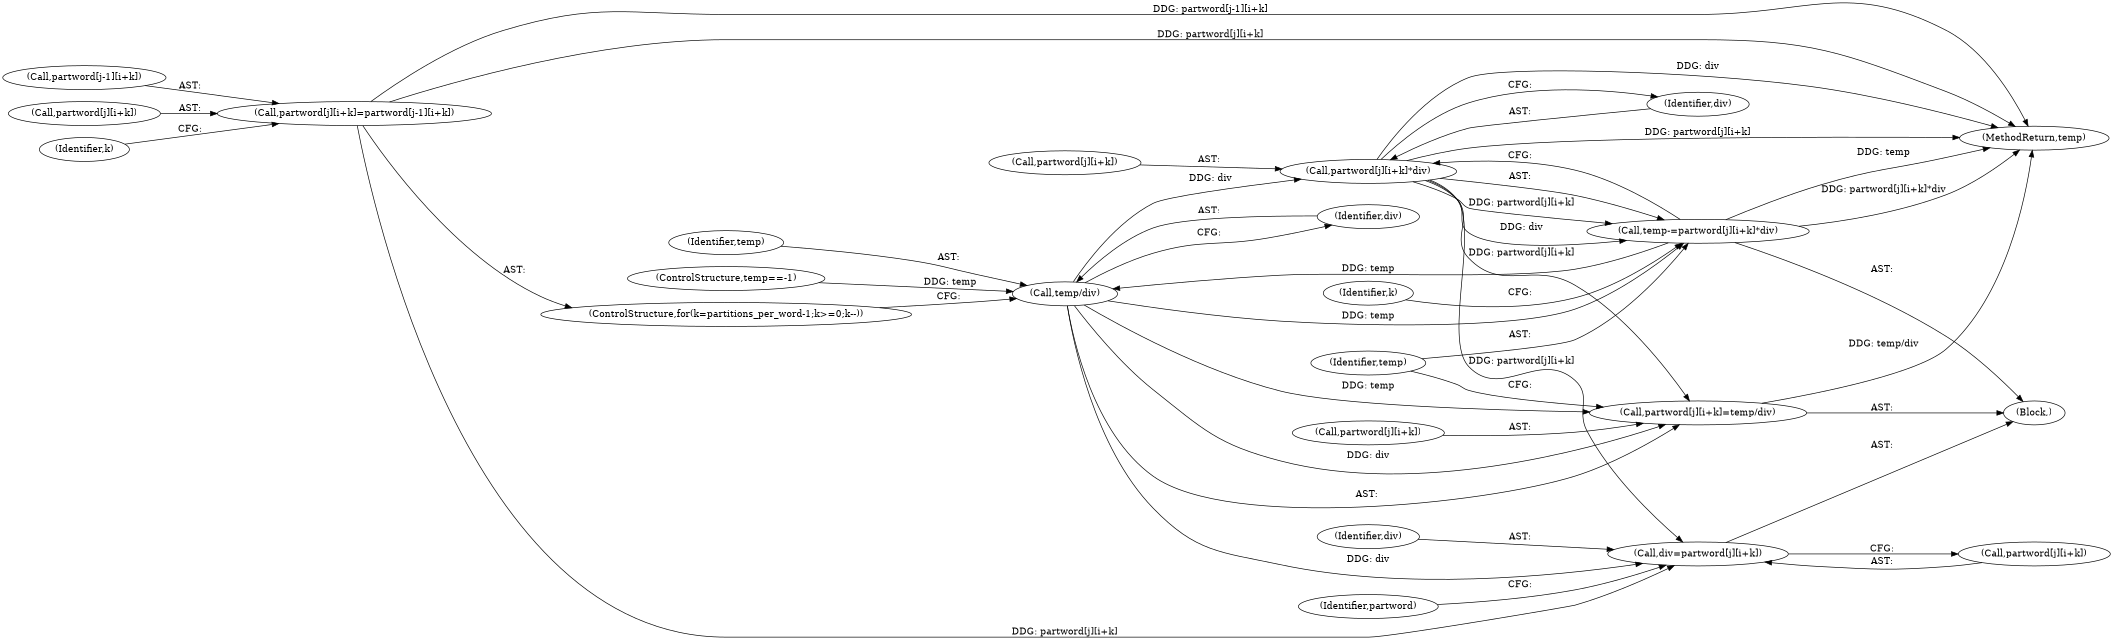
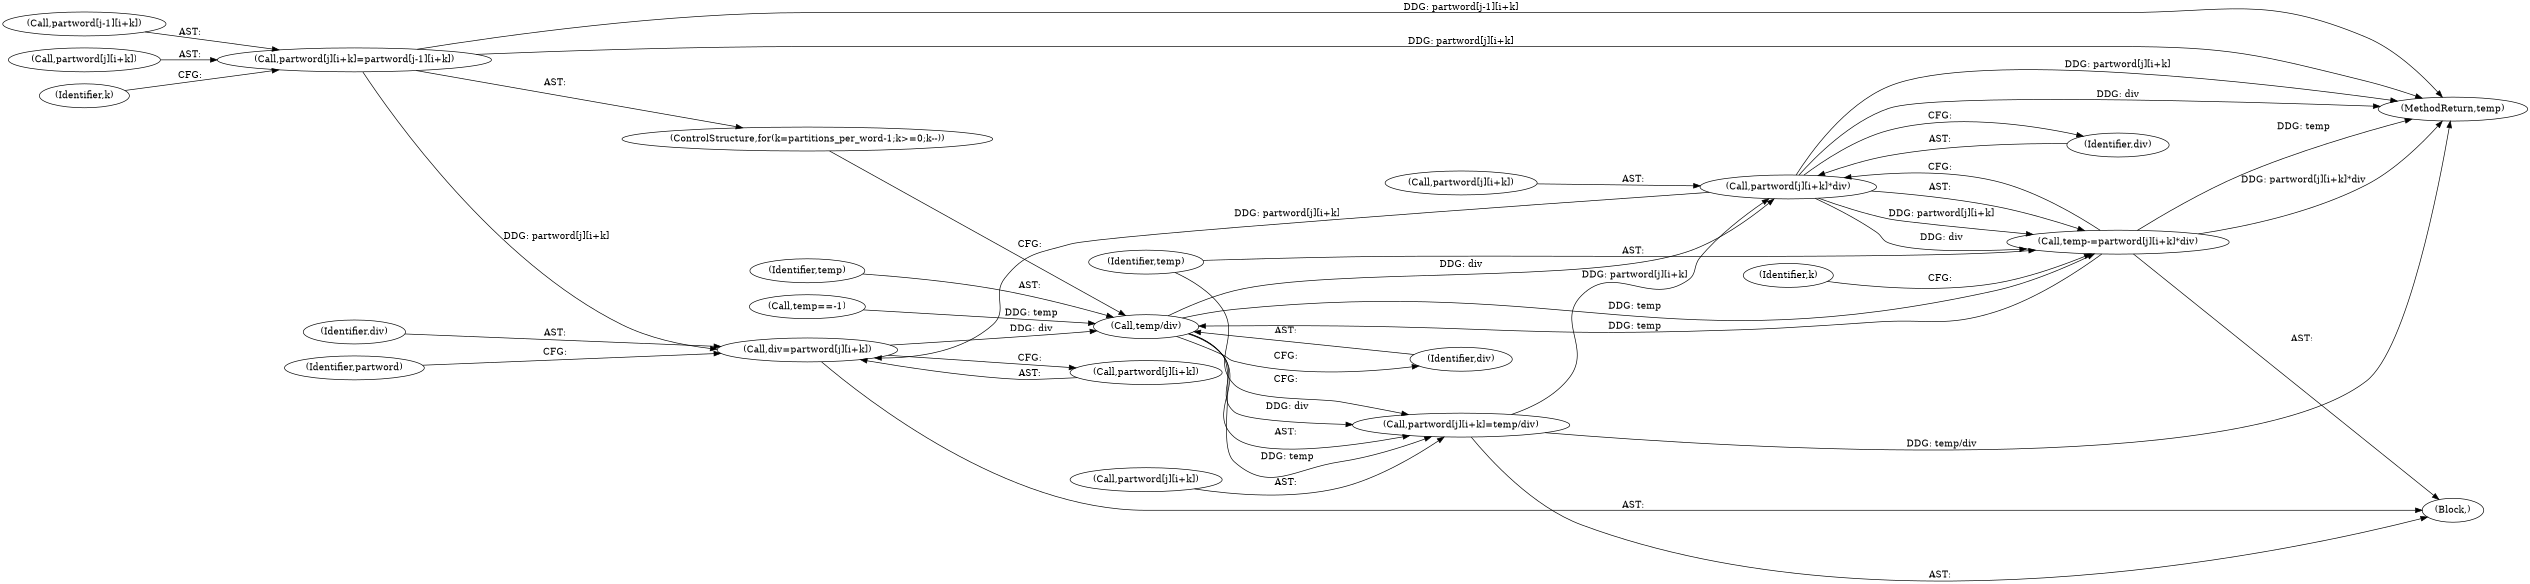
edge "(Call,partword[j][i+k]*div)" -> "(Call,partword[j][i+k]=temp/div)": reversed
node "(ControlStructure,temp==-1)": label "(ControlStructure,temp==-1)" -> "(Call,temp==-1)"
edge "(Call,temp/div)" -> "(Call,div=partword[j][i+k])": reversed
